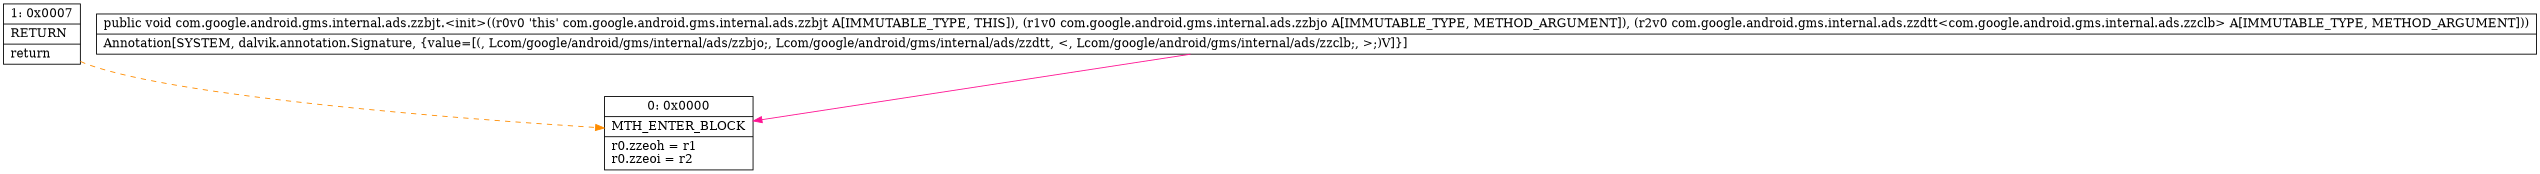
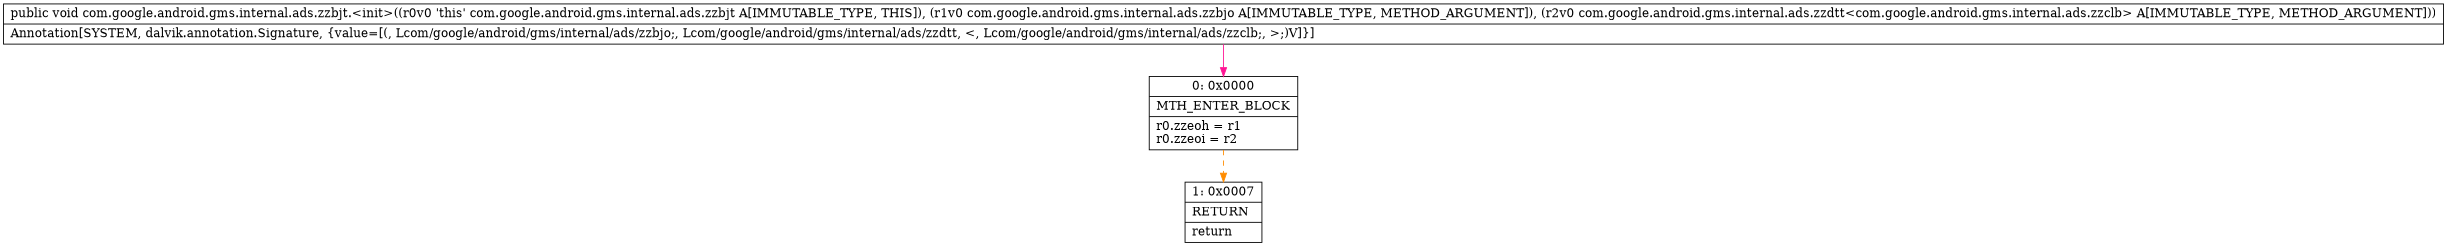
edge "1: 0x0007" -> "0: 0x0000": reversed
